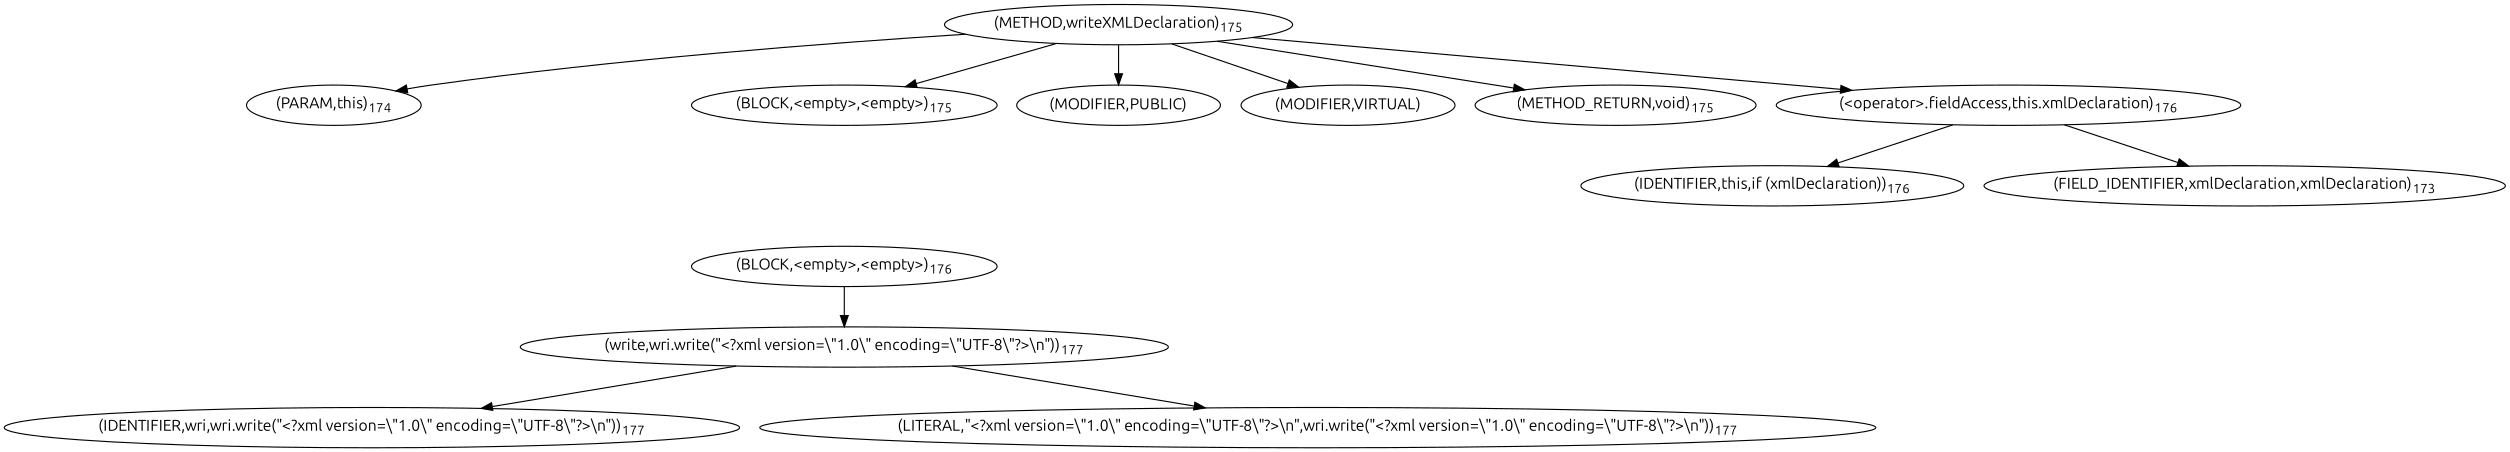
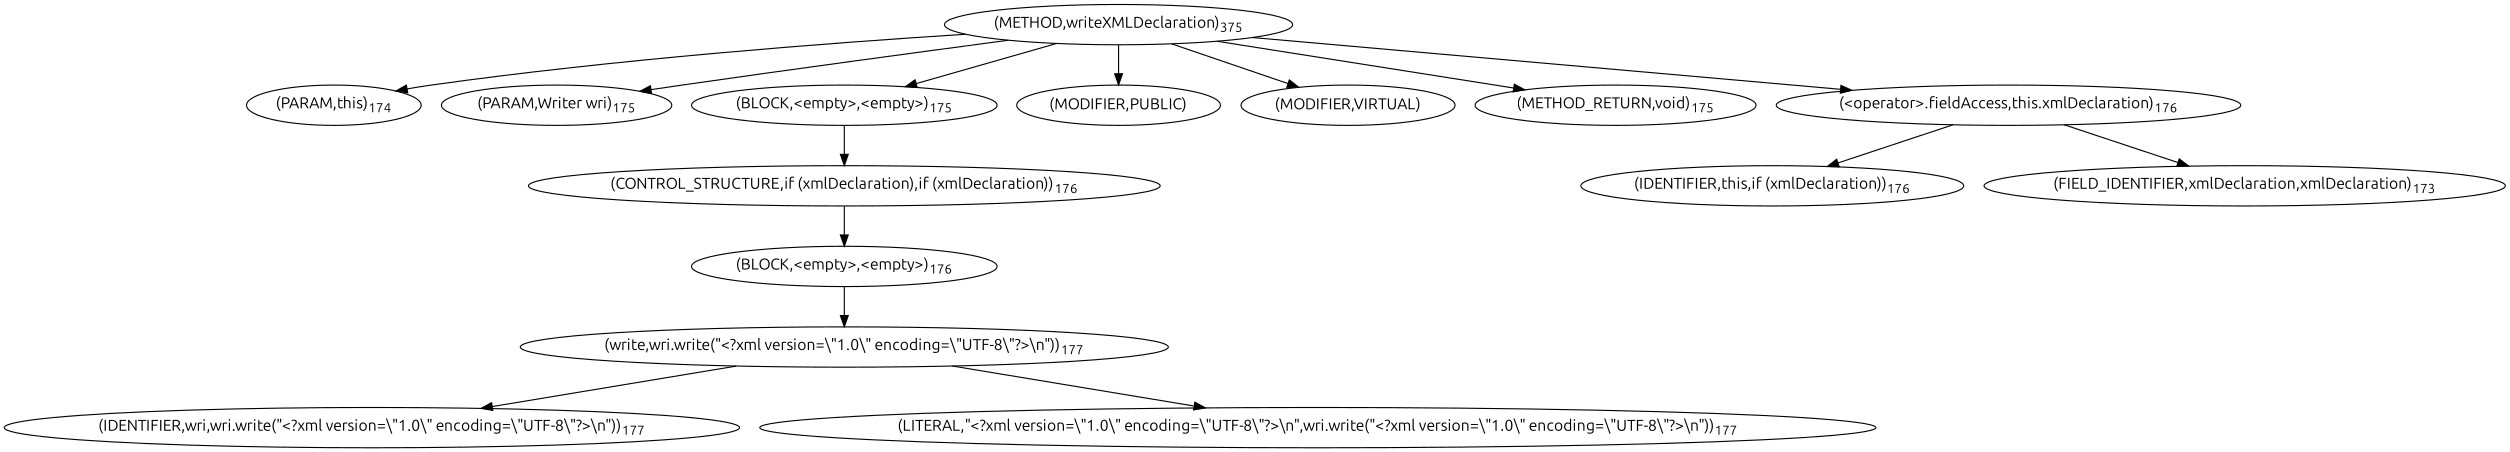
node "(METHOD,writeXMLDeclaration)": text "175" -> "375"
node "(PARAM,Writer wri)": added
node "(CONTROL_STRUCTURE,if (xmlDeclaration),if (xmlDeclaration))": added
